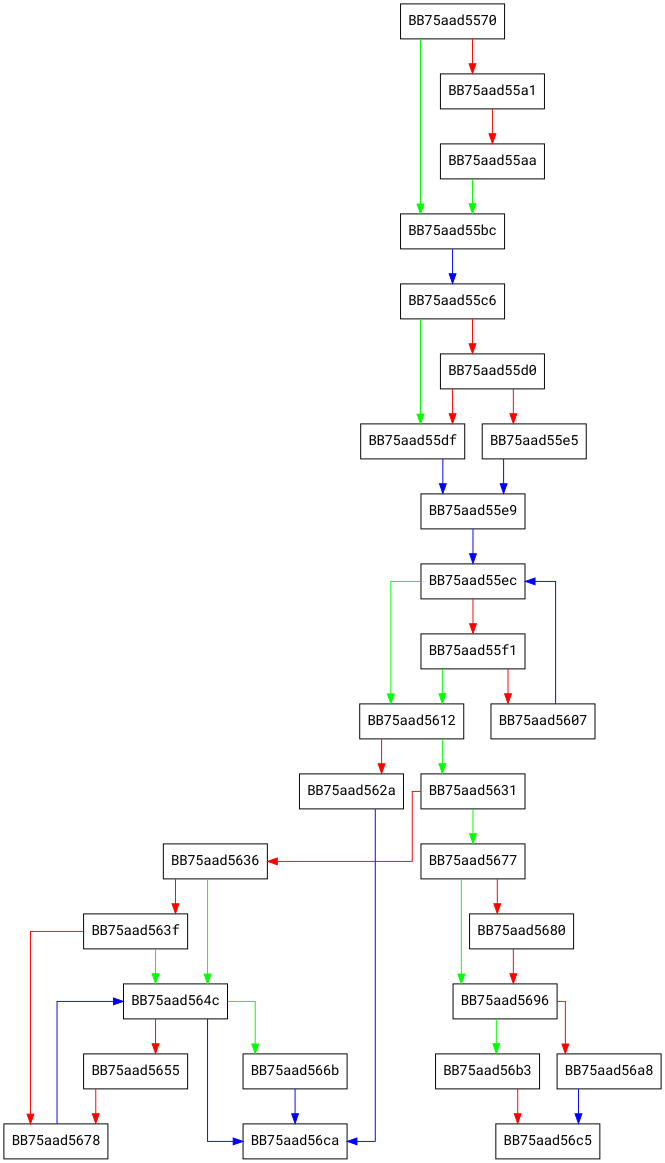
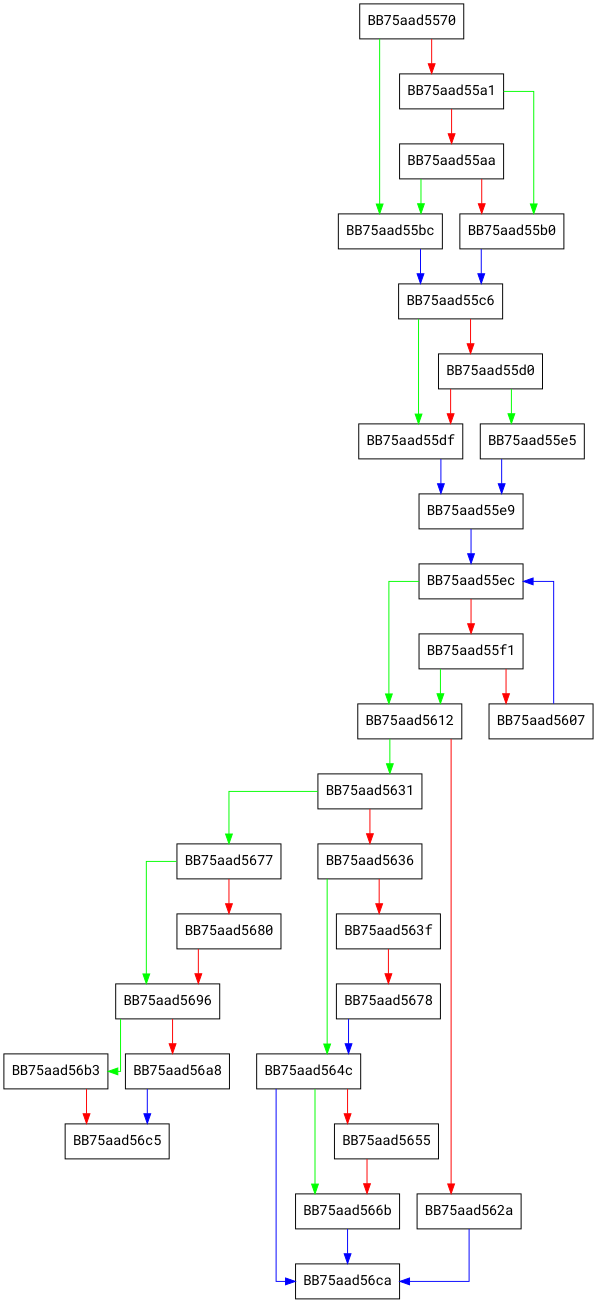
node "BB75aad55b0": added
edge "BB75aad55d0" -> "BB75aad55e5": color red -> green
edge "BB75aad563f" -> "BB75aad564c": removed
edge "BB75aad5655" -> "BB75aad5678": now "BB75aad5655" -> "BB75aad566b"
